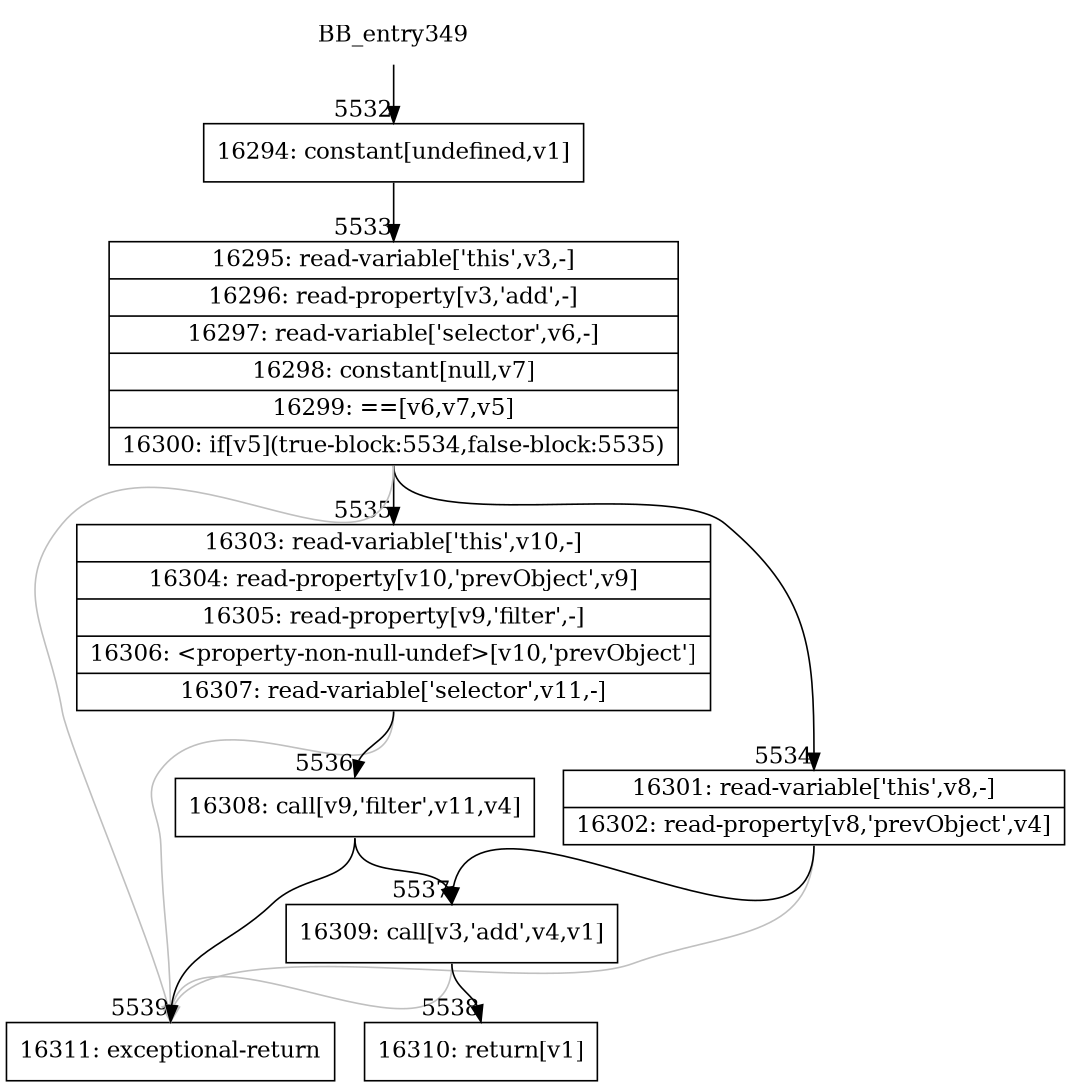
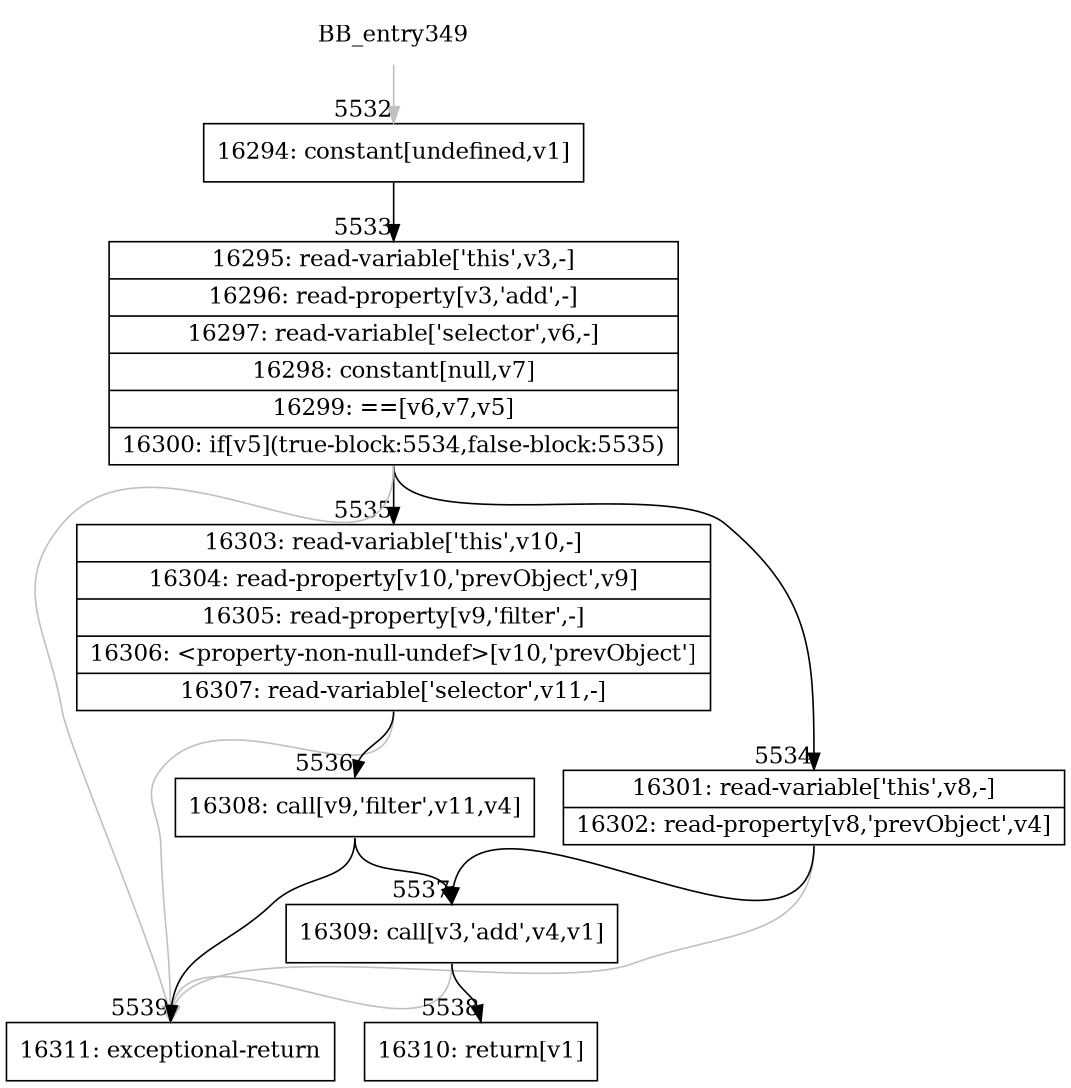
edge "BB_entry349" -> "16294: constant[undefined,v1]": color black -> gray
